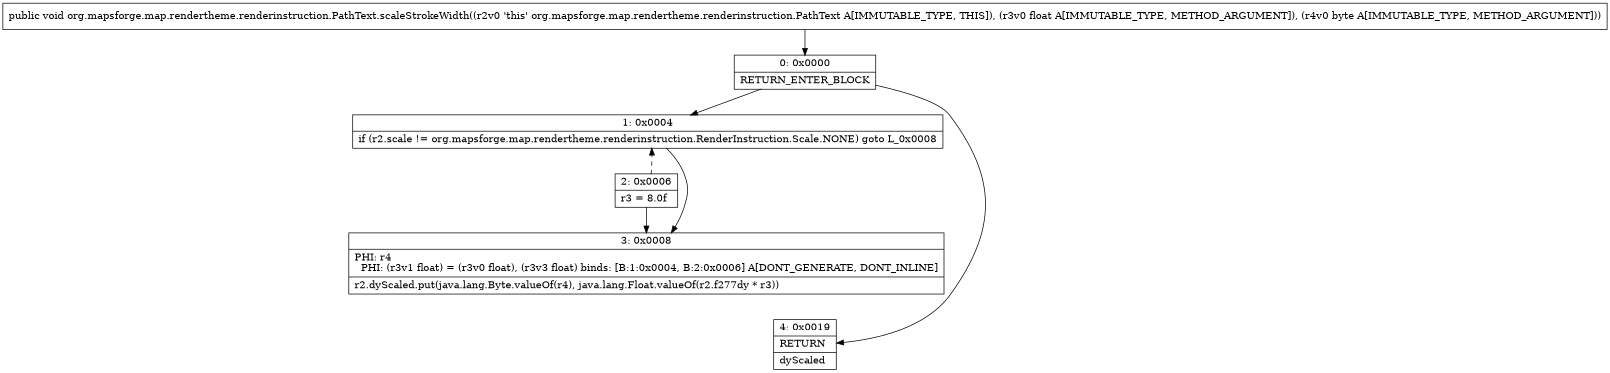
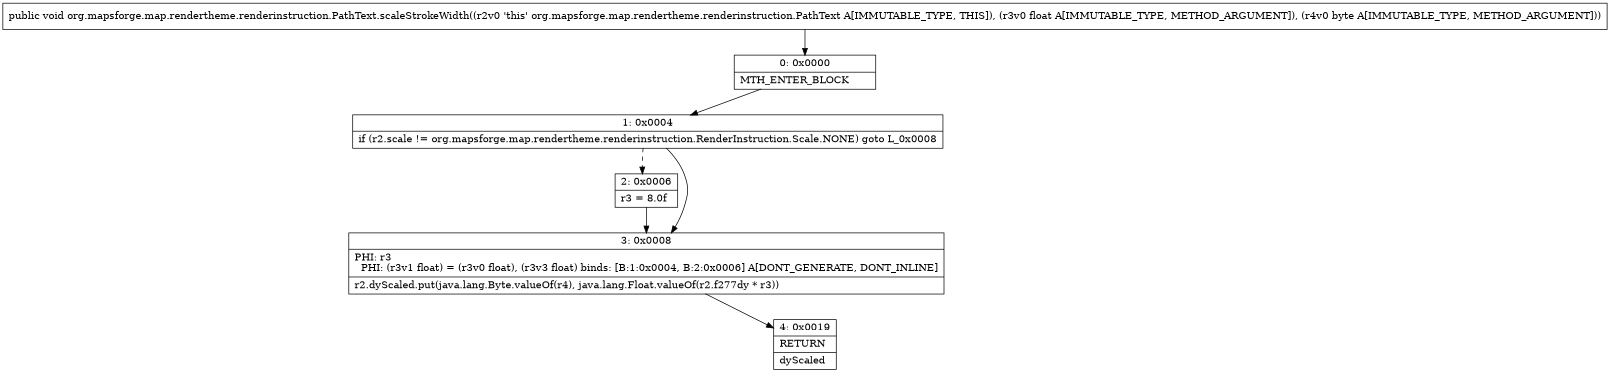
node "0: 0x0000": text "RETURN_ENTER_BLOCK" -> "MTH_ENTER_BLOCK"
edge "2: 0x0006" -> "1: 0x0004": reversed
edge "0: 0x0000" -> "4: 0x0019": now "3: 0x0008" -> "4: 0x0019"
node "3: 0x0008": text "PHI: r4" -> "PHI: r3"
